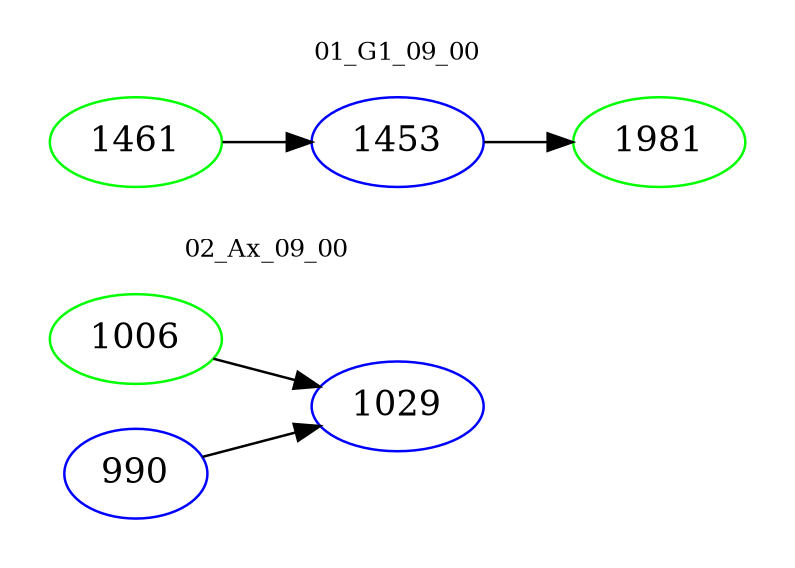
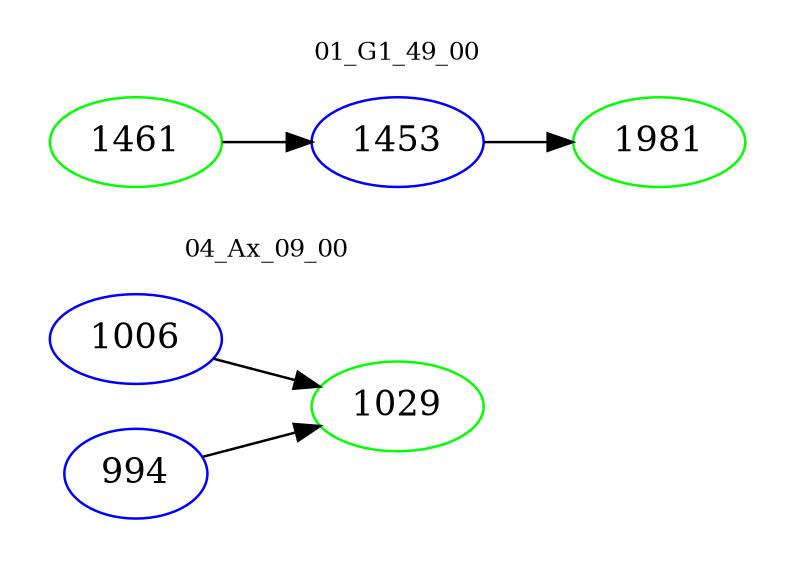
cluster "01_G1_09_00": label "01_G1_09_00" -> "01_G1_49_00"
cluster "02_Ax_09_00": label "02_Ax_09_00" -> "04_Ax_09_00"
node "1006": color green -> blue
node "1029": color blue -> green
node "990": label "990" -> "994"
